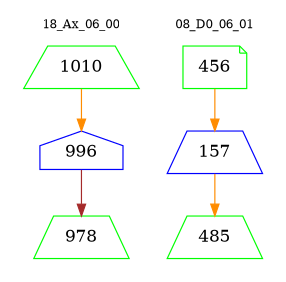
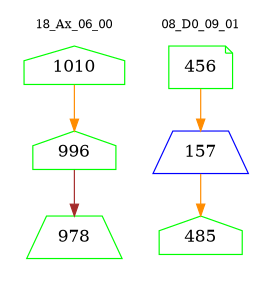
cluster "08_D0_06_01": label "08_D0_06_01" -> "08_D0_09_01"
node "1010": shape trapezium -> house
node "996": color blue -> green
node "485": shape trapezium -> house
